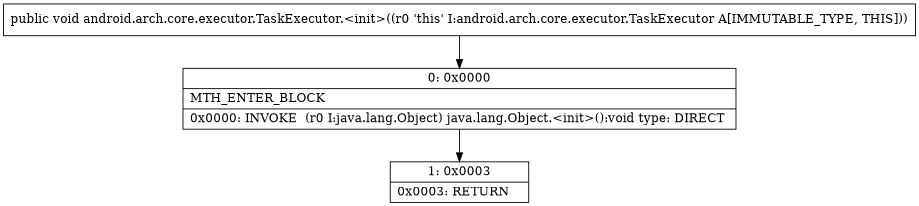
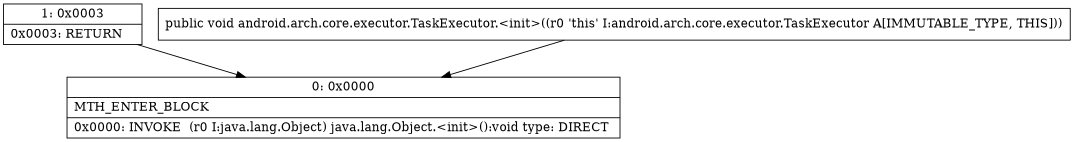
edge "0: 0x0000" -> "1: 0x0003": reversed
